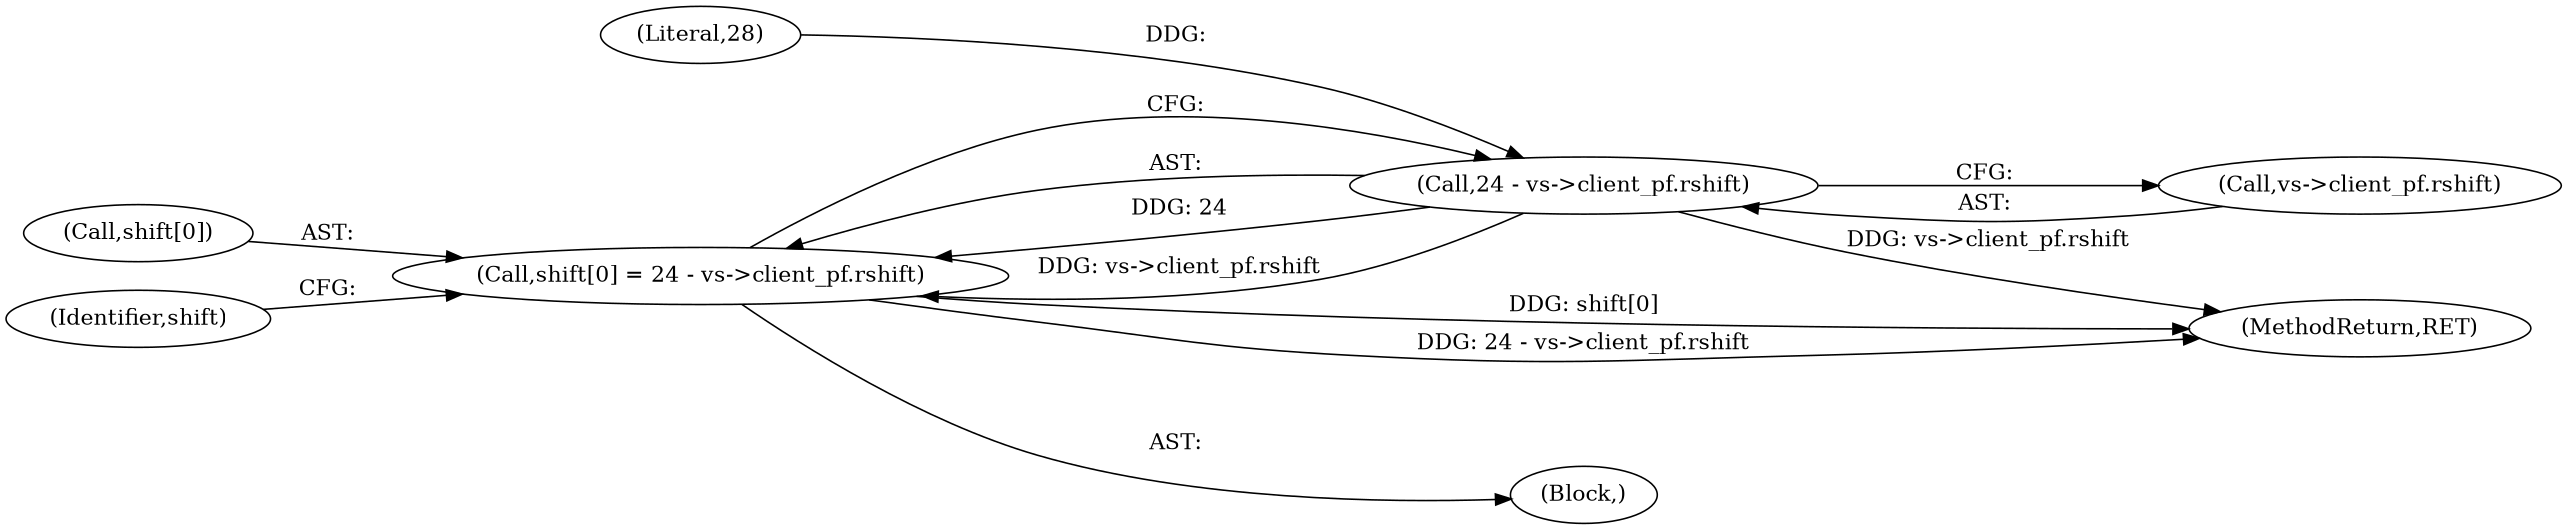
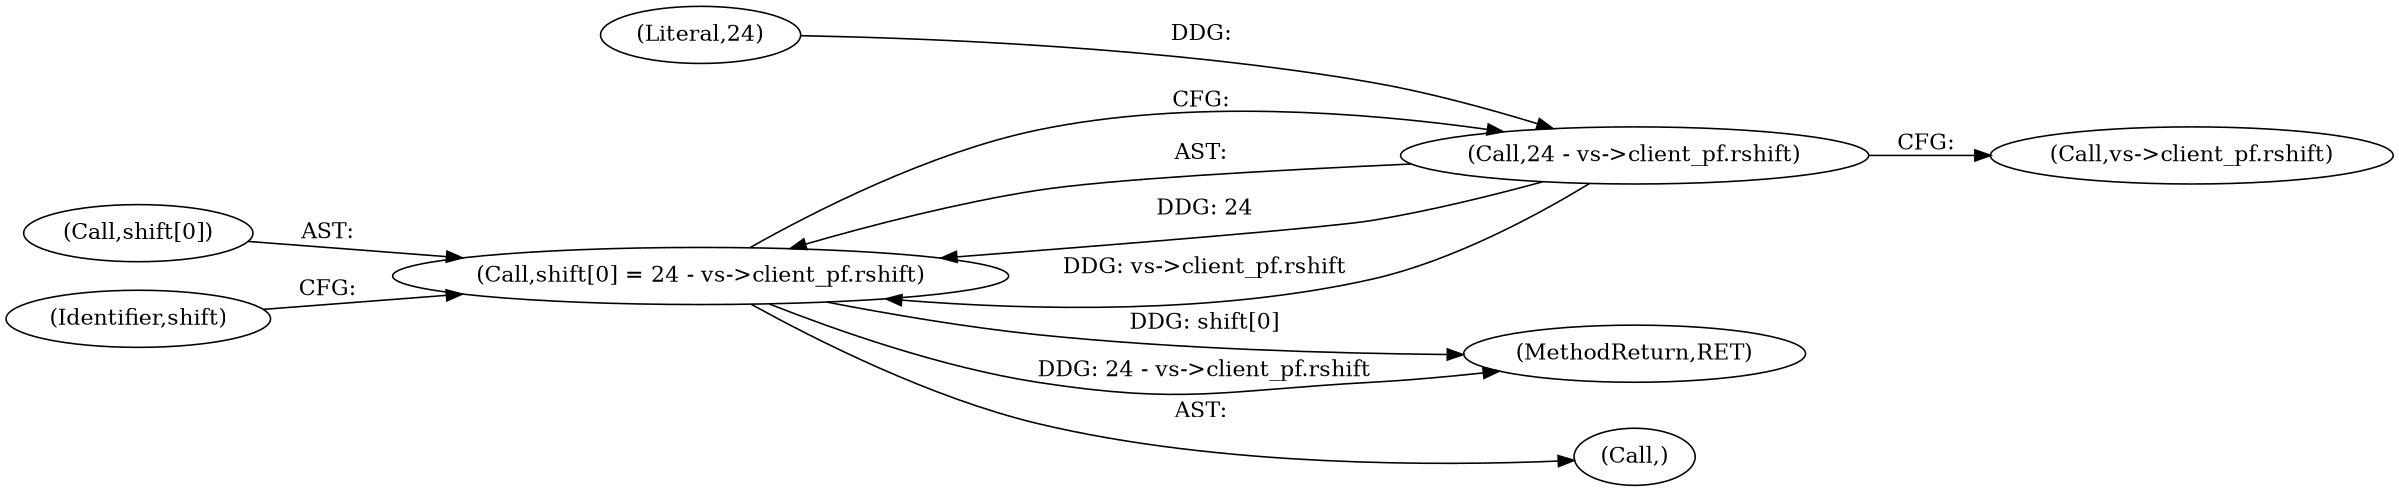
node "(Literal,28)": label "(Literal,28)" -> "(Literal,24)"
edge "(Call,vs->client_pf.rshift)" -> "(Call,24 - vs->client_pf.rshift)": removed, label "AST:"
edge "(Call,24 - vs->client_pf.rshift)" -> "(MethodReturn,RET)": removed, label "DDG: vs->client_pf.rshift"
node "(Block,)": label "(Block,)" -> "(Call,)"
